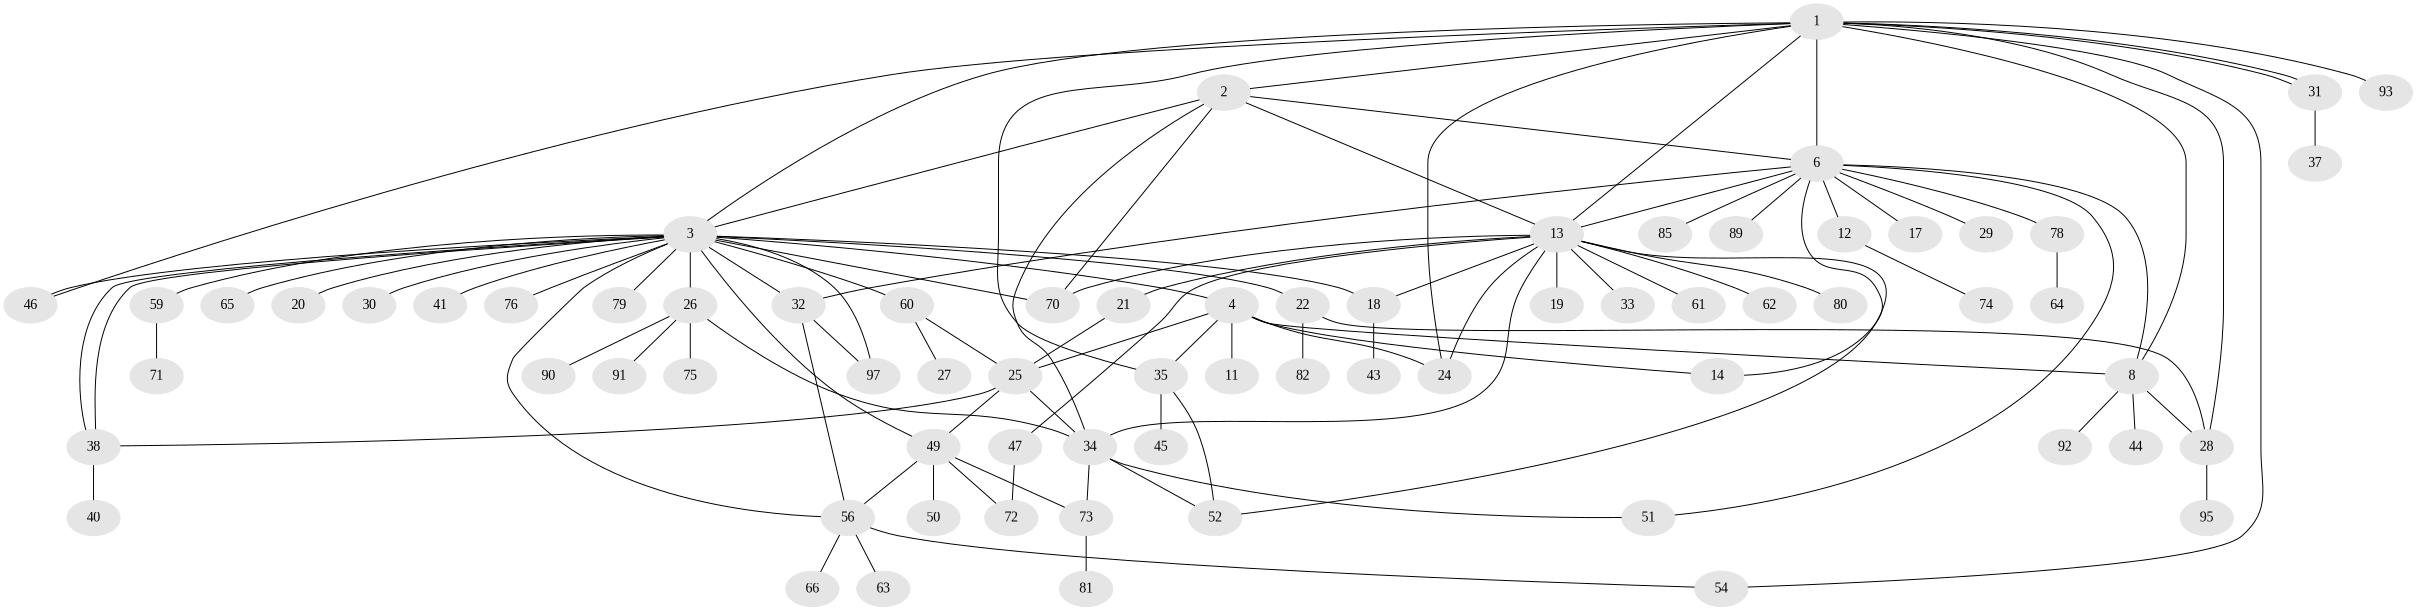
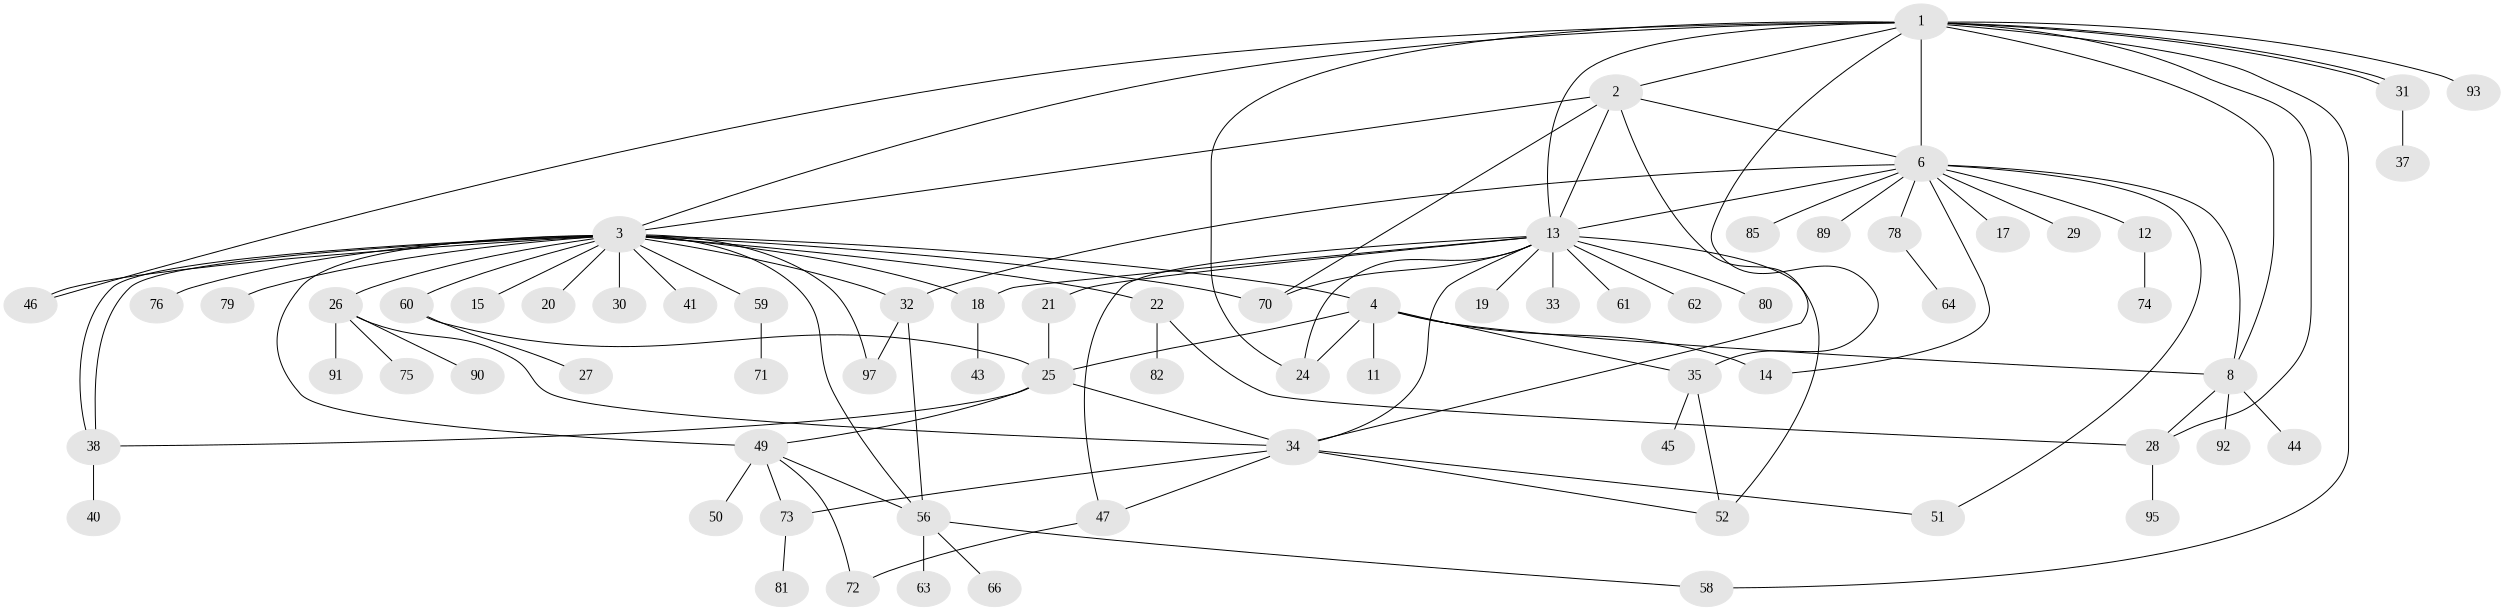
node "65": label "65" -> "15"
edge "34" -- "47": added
node "54": label "54" -> "58"
